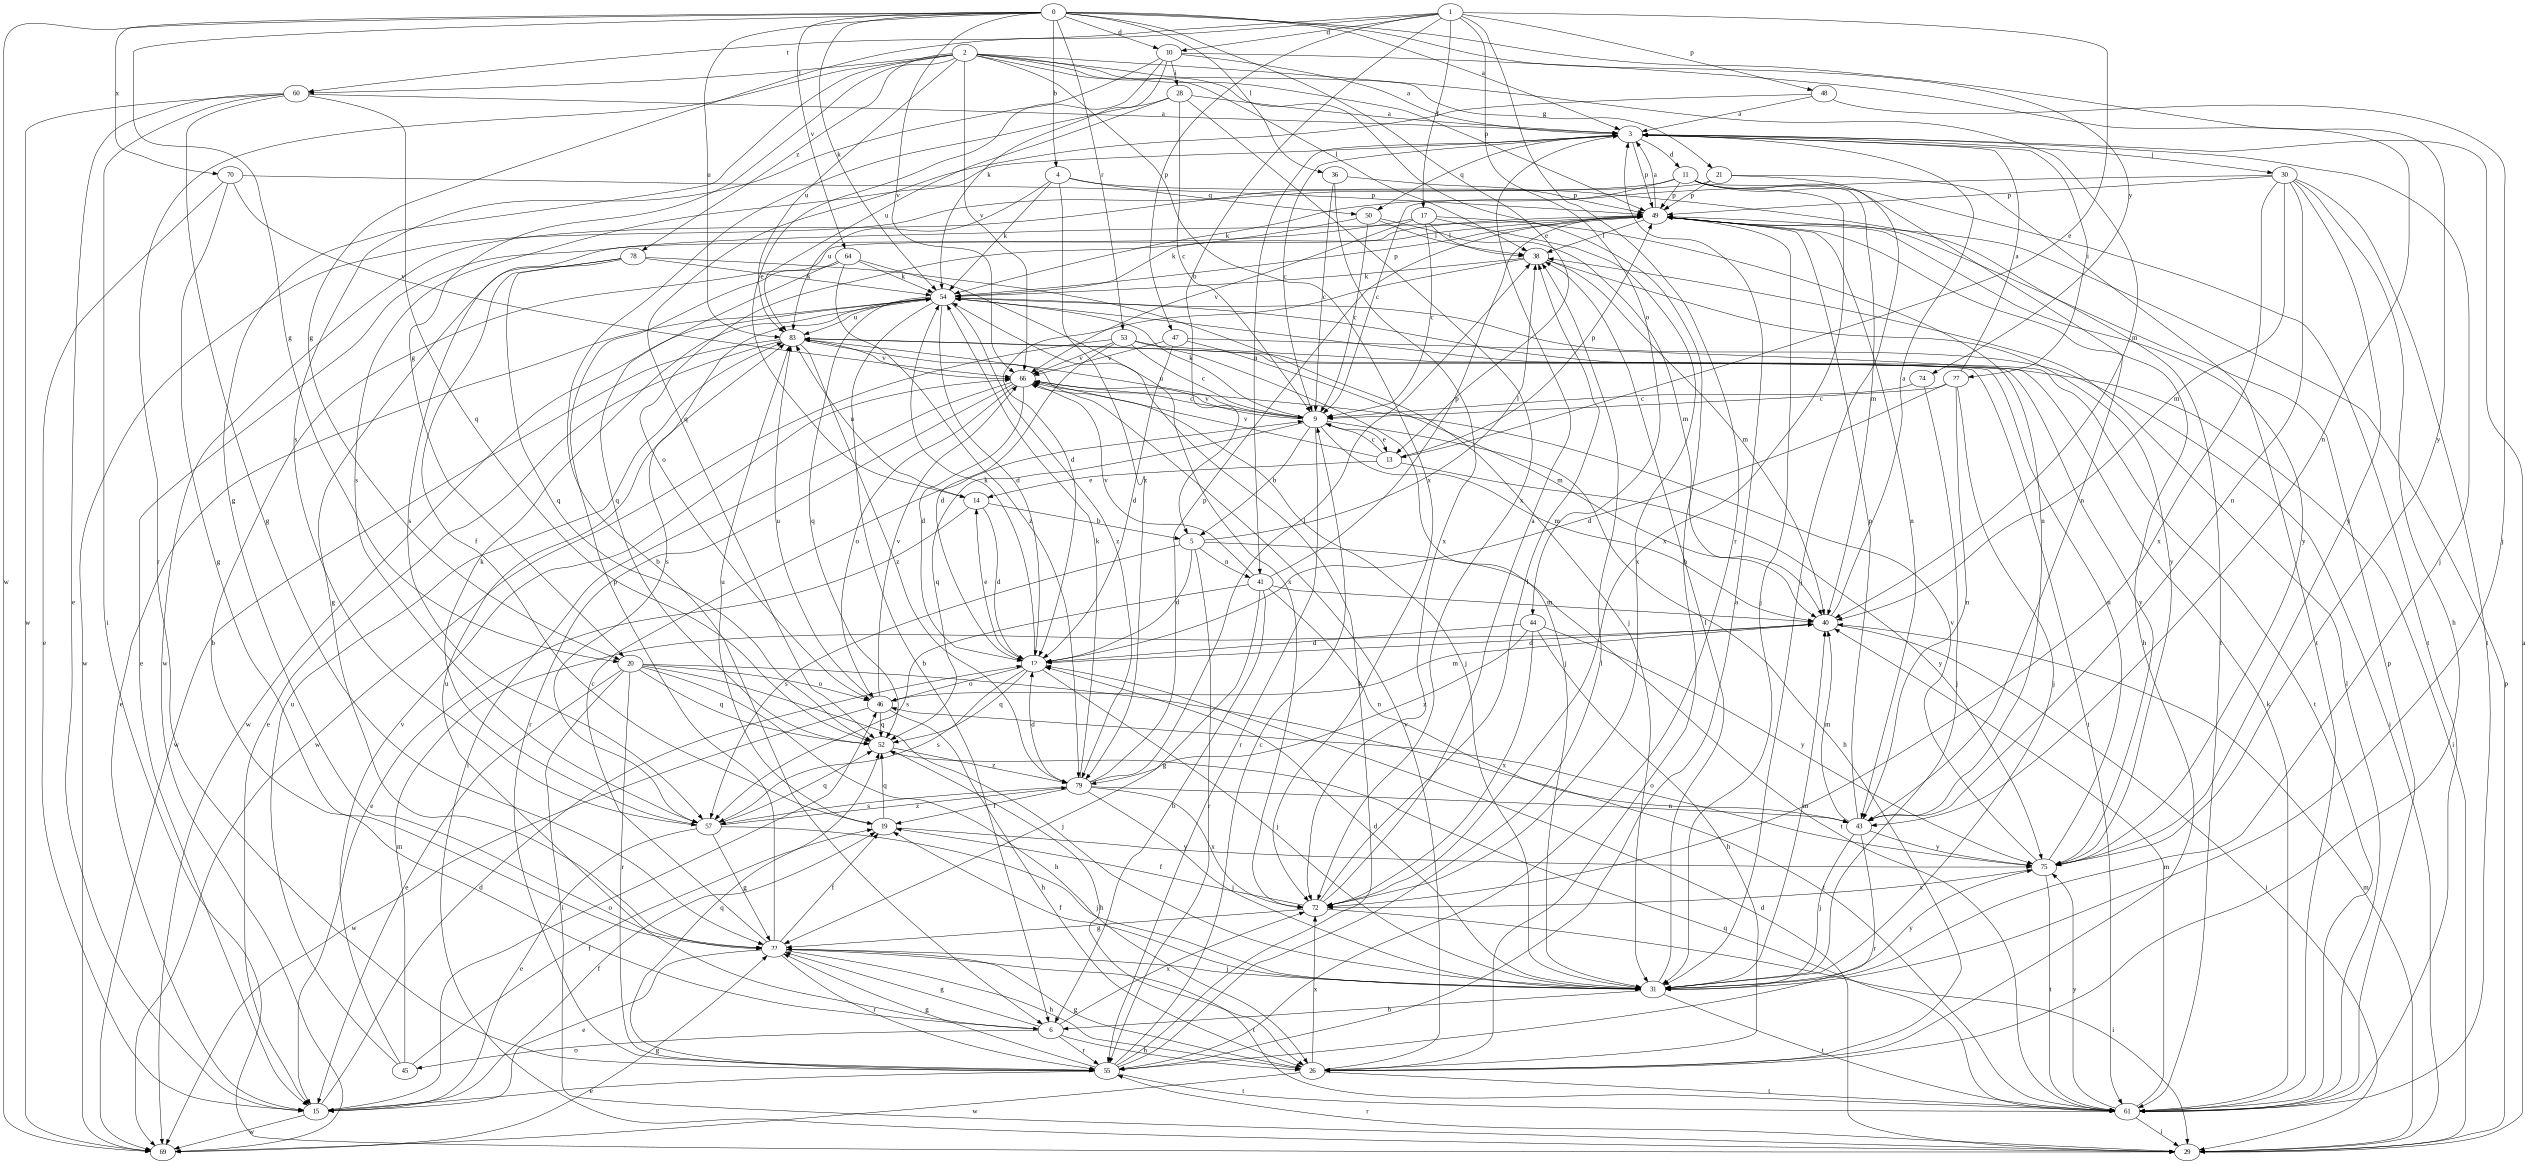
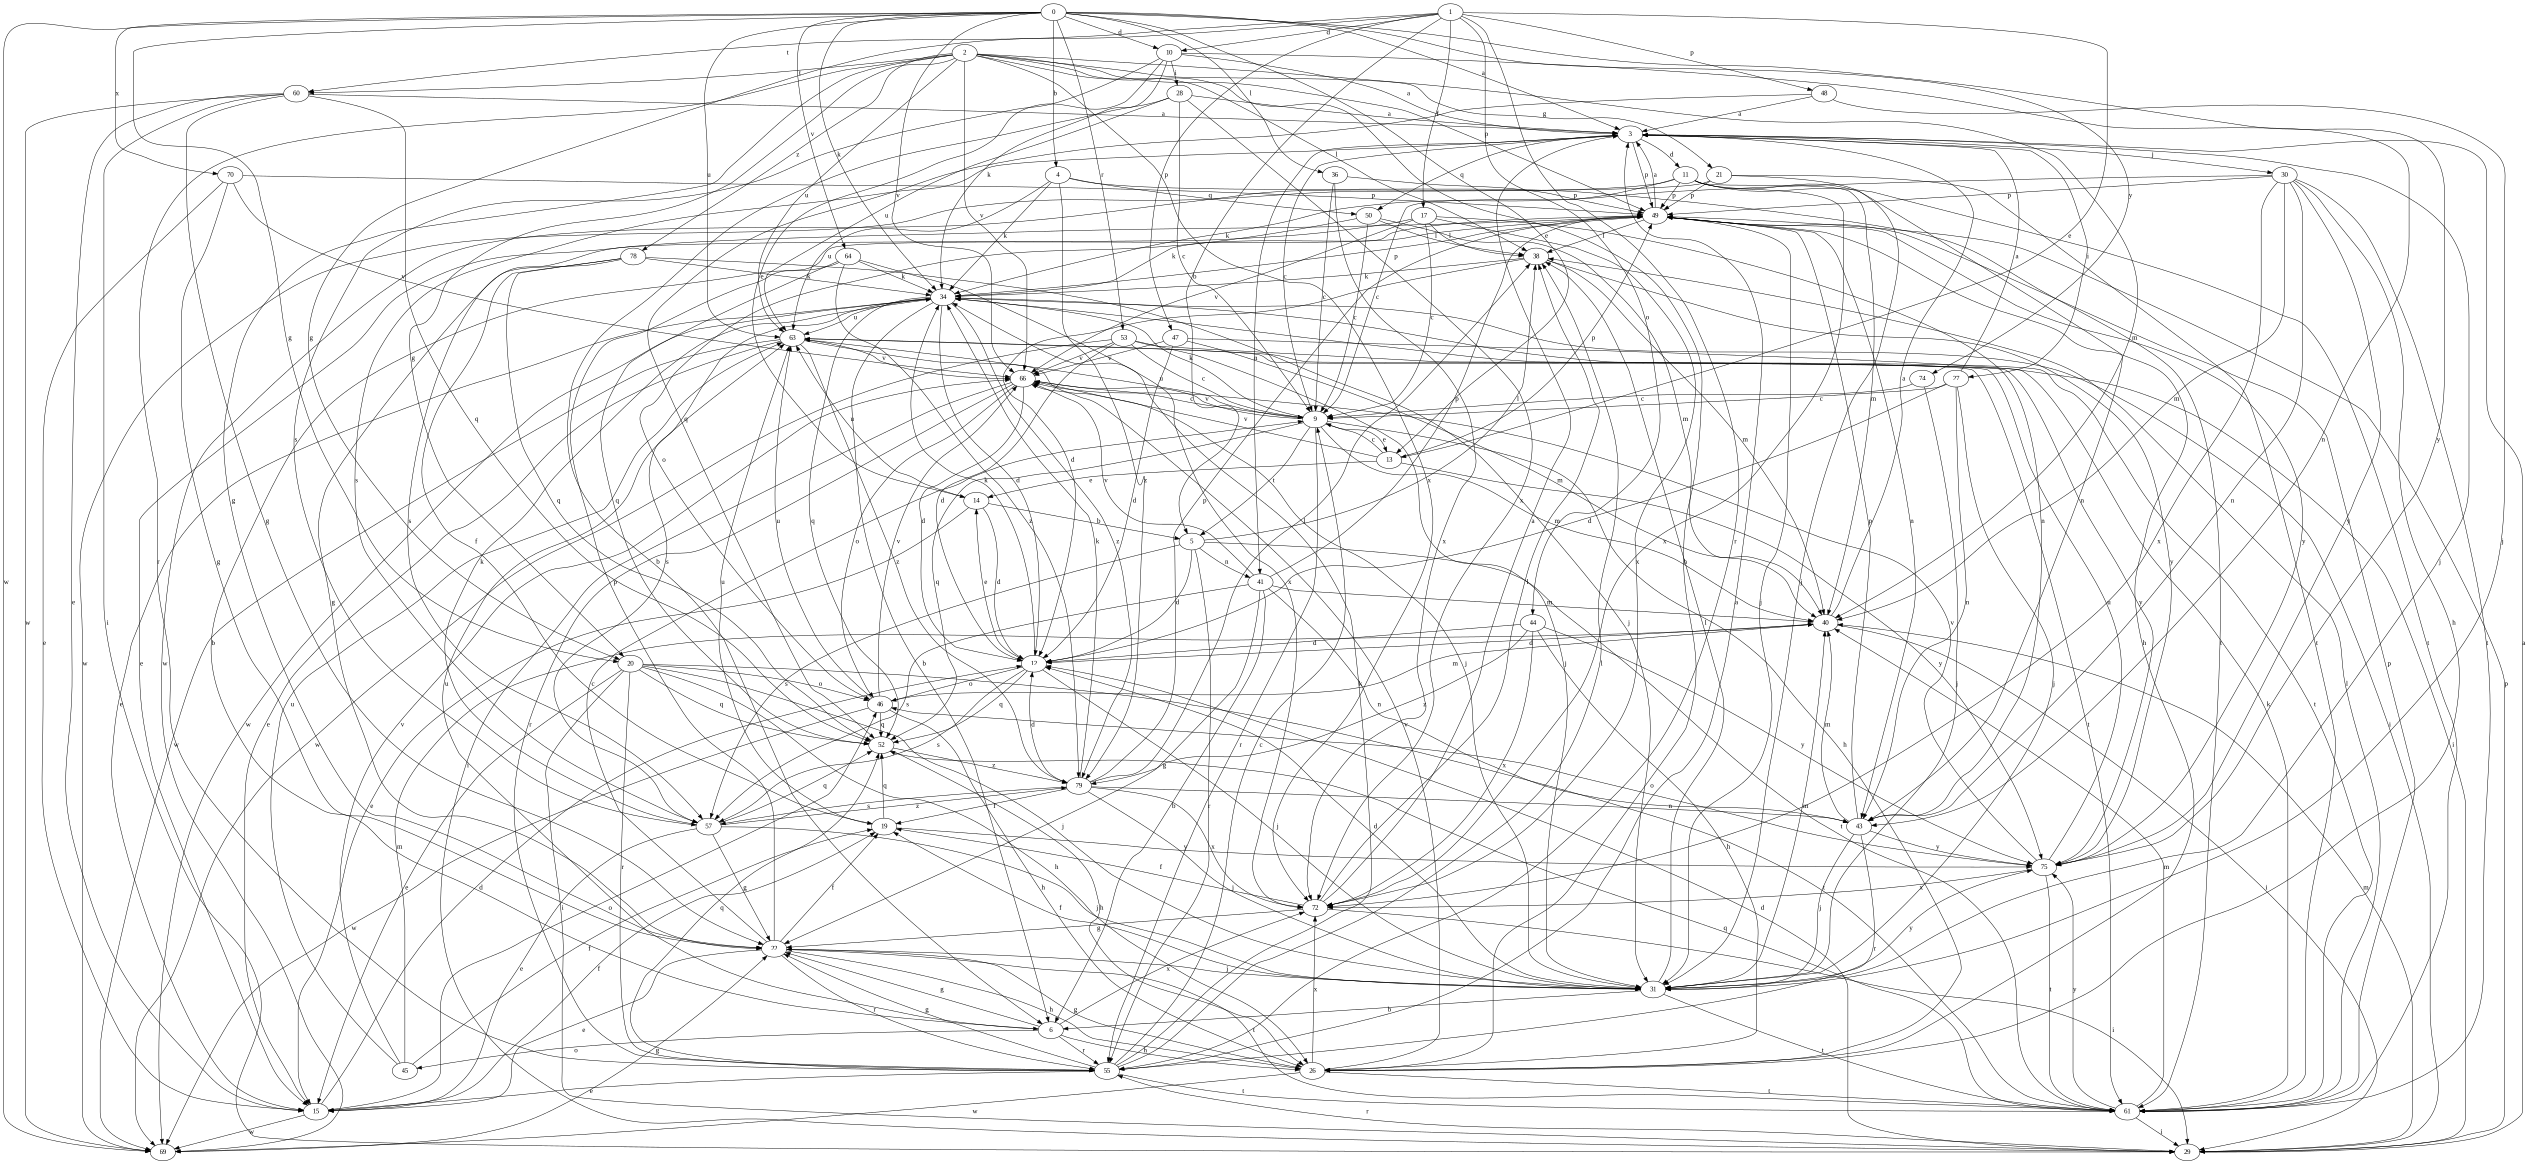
node "54": label "54" -> "34"
node "83": label "83" -> "63"
edge "9" -> "5": label "b" -> "t"
